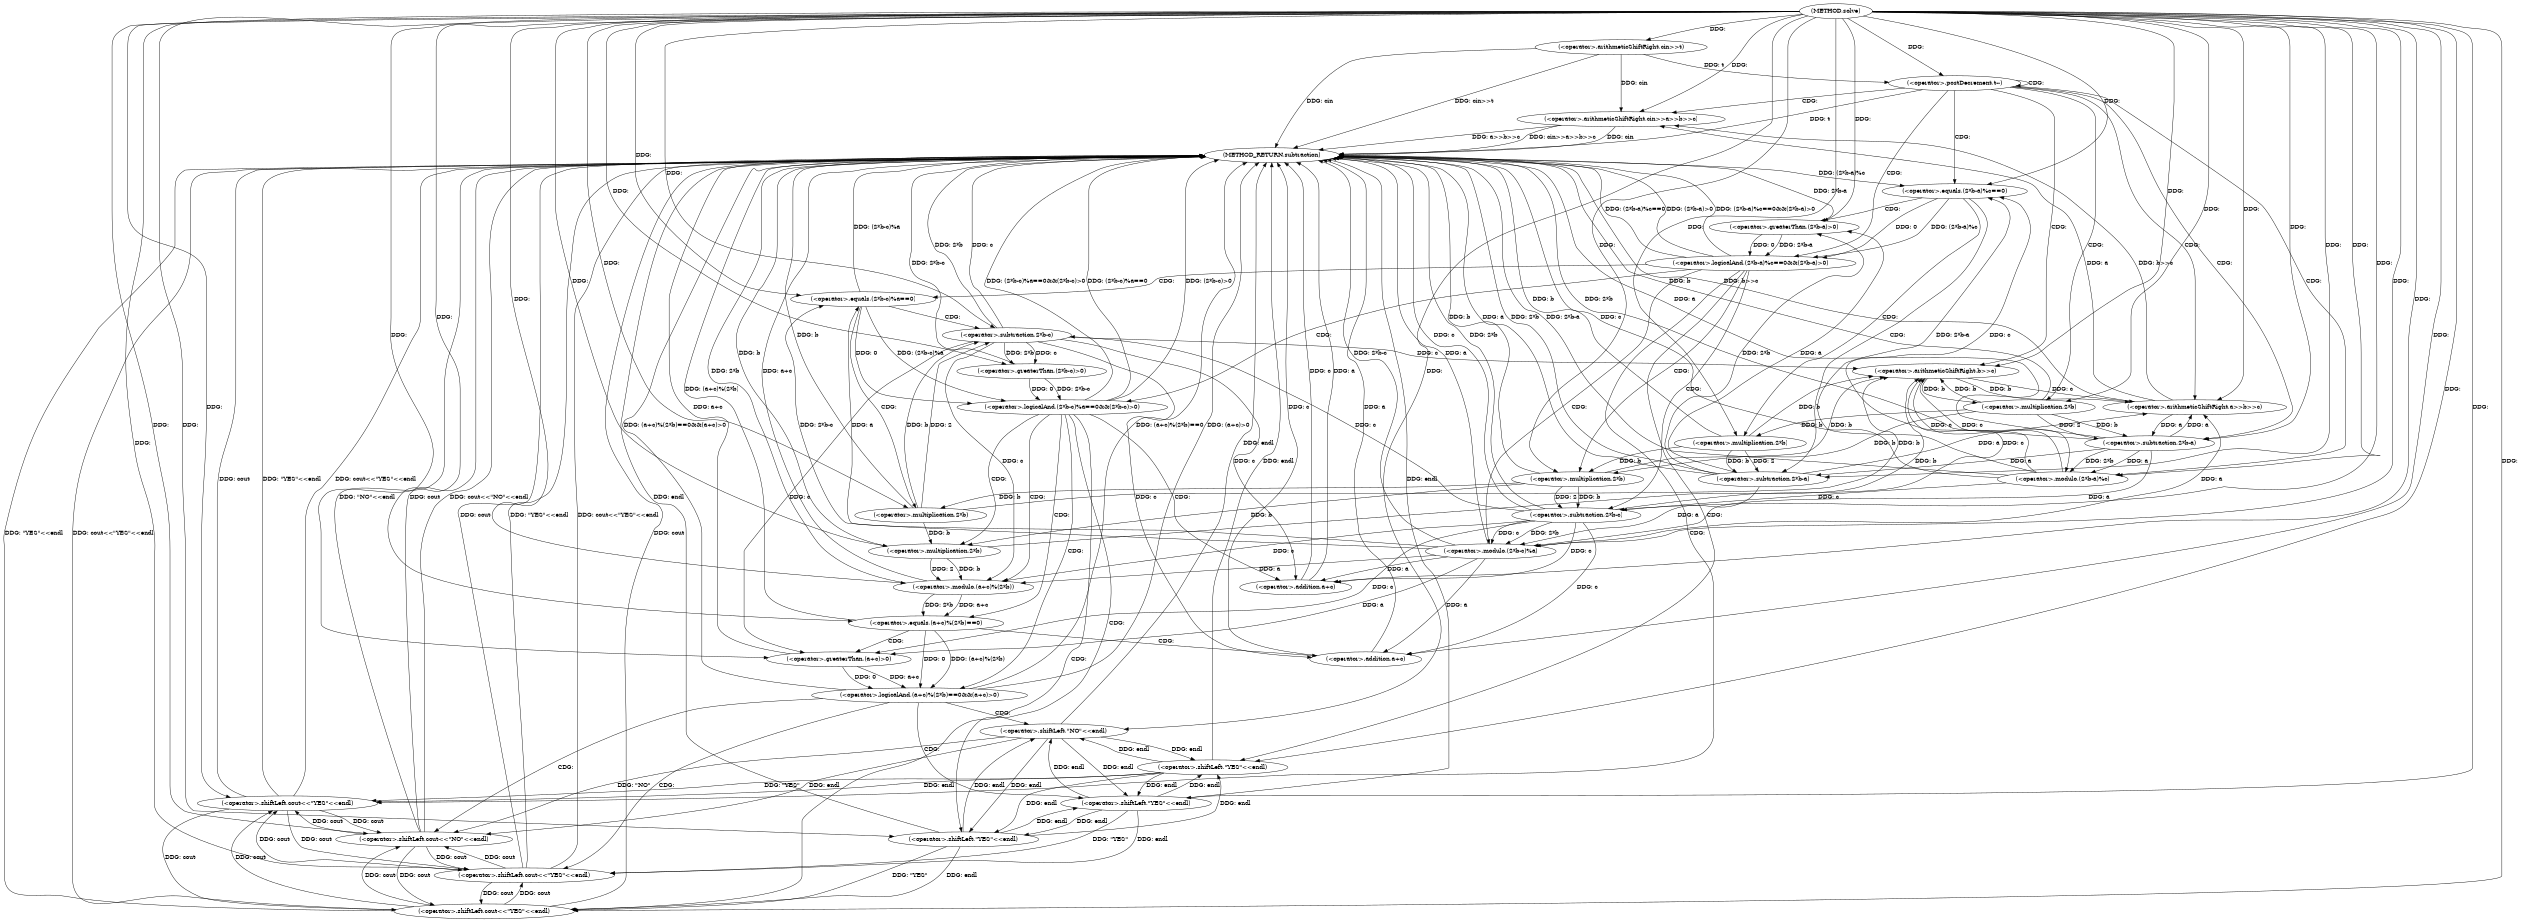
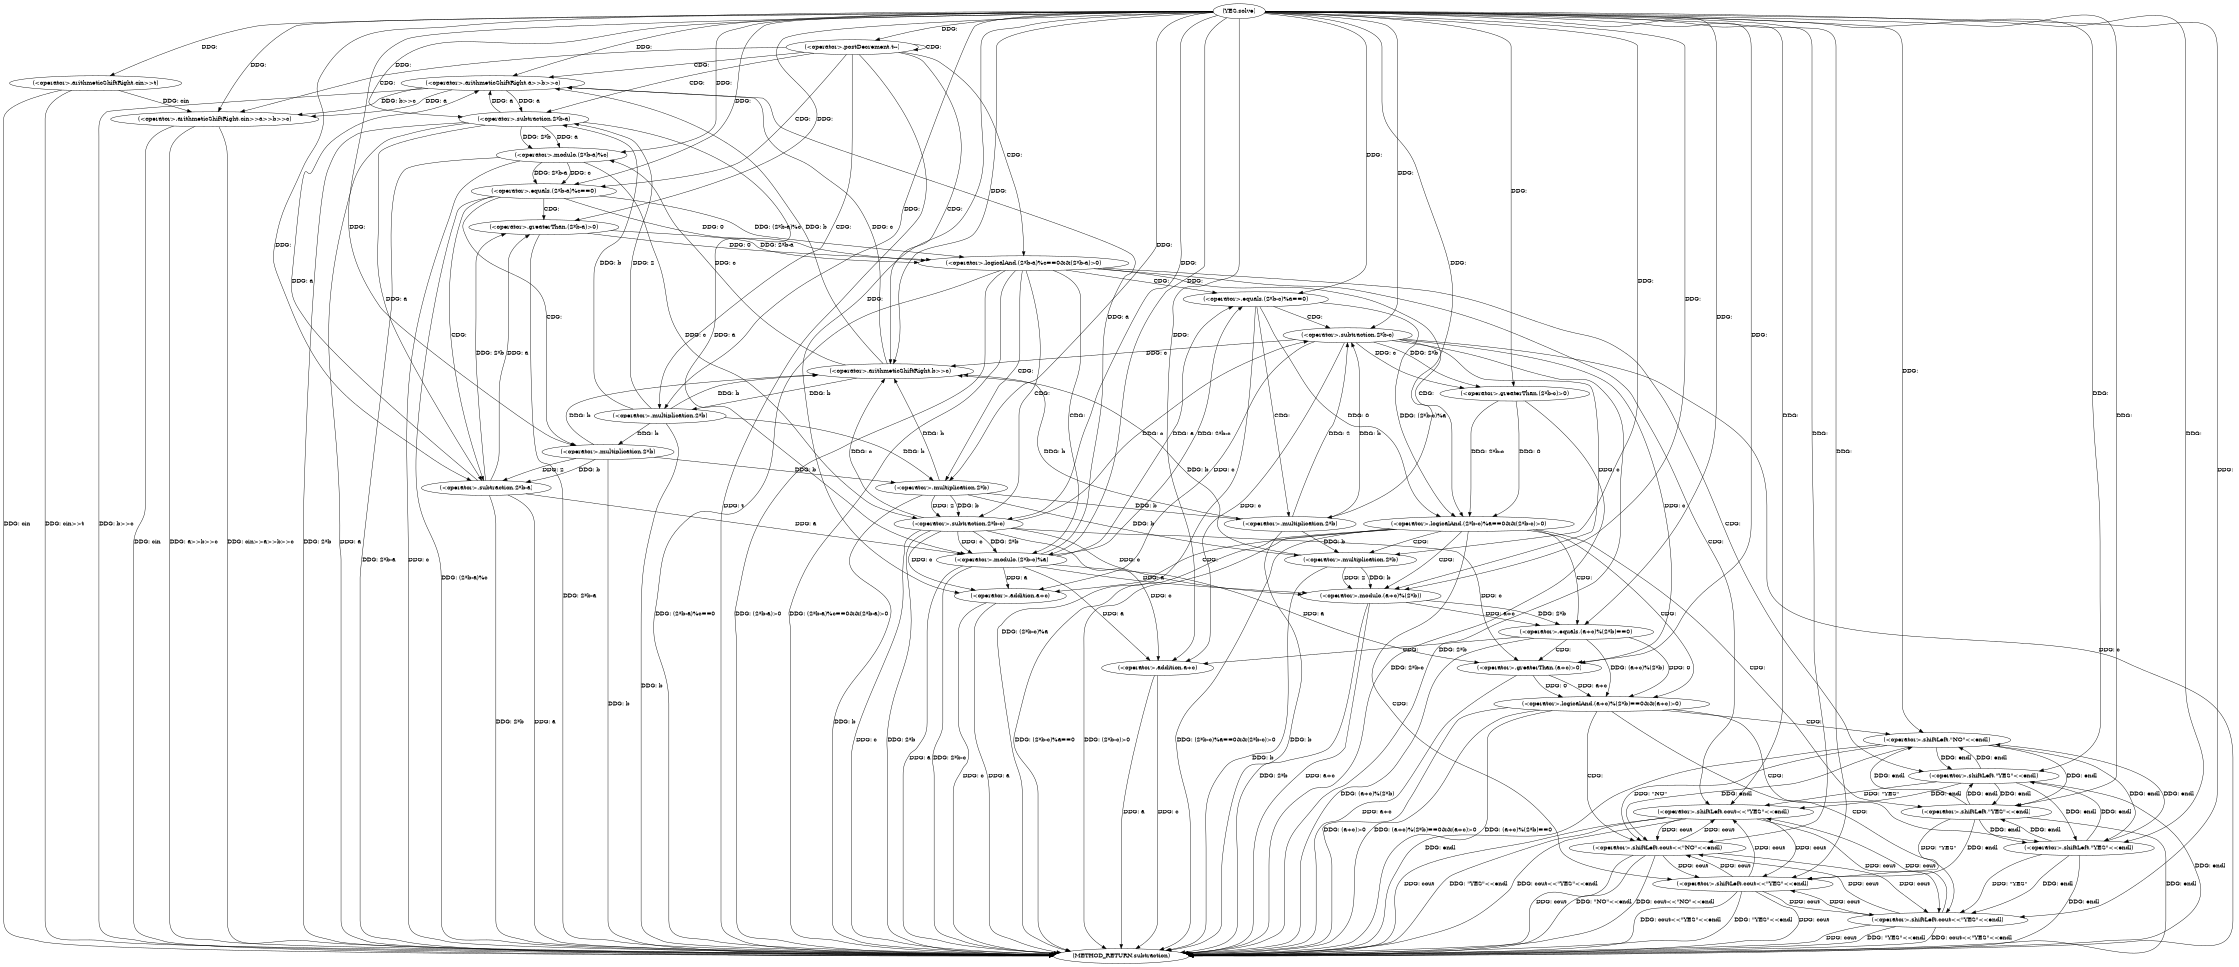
node "(METHOD,solve)": label "(METHOD,solve)" -> "(YES,solve)"
edge "(<operator>.arithmeticShiftRight,cin>>t)" -> "(<operator>.postDecrement,t--)": removed, label "DDG: t"
edge "(METHOD_RETURN,subtraction)" -> "(<operator>.equals,(2*b-a)%c==0)": reversed
edge "(<operator>.postDecrement,t--)" -> "(<operator>.modulo,(2*b-a)%c)": removed, label "CDG:"
edge "(<operator>.modulo,(2*b-a)%c)" -> "(<operator>.arithmeticShiftRight,b>>c)": removed, label "DDG: c"
